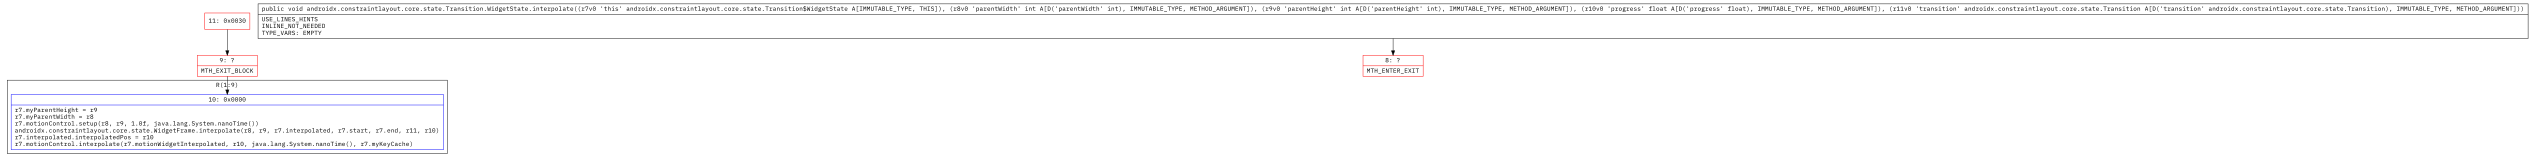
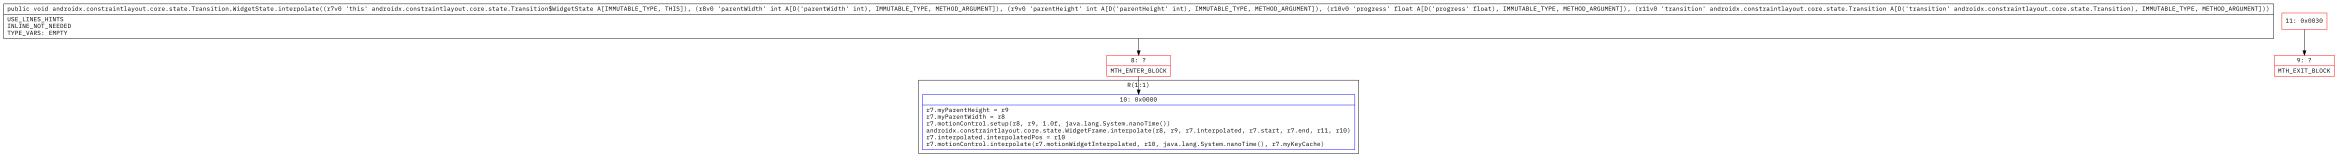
node "8: ?": text "MTH_ENTER_EXIT" -> "MTH_ENTER_BLOCK"
edge "9: ?" -> "10: 0x0000": now "8: ?" -> "10: 0x0000"
cluster "R(1:9)": label "R(1:9)" -> "R(1:1)"
